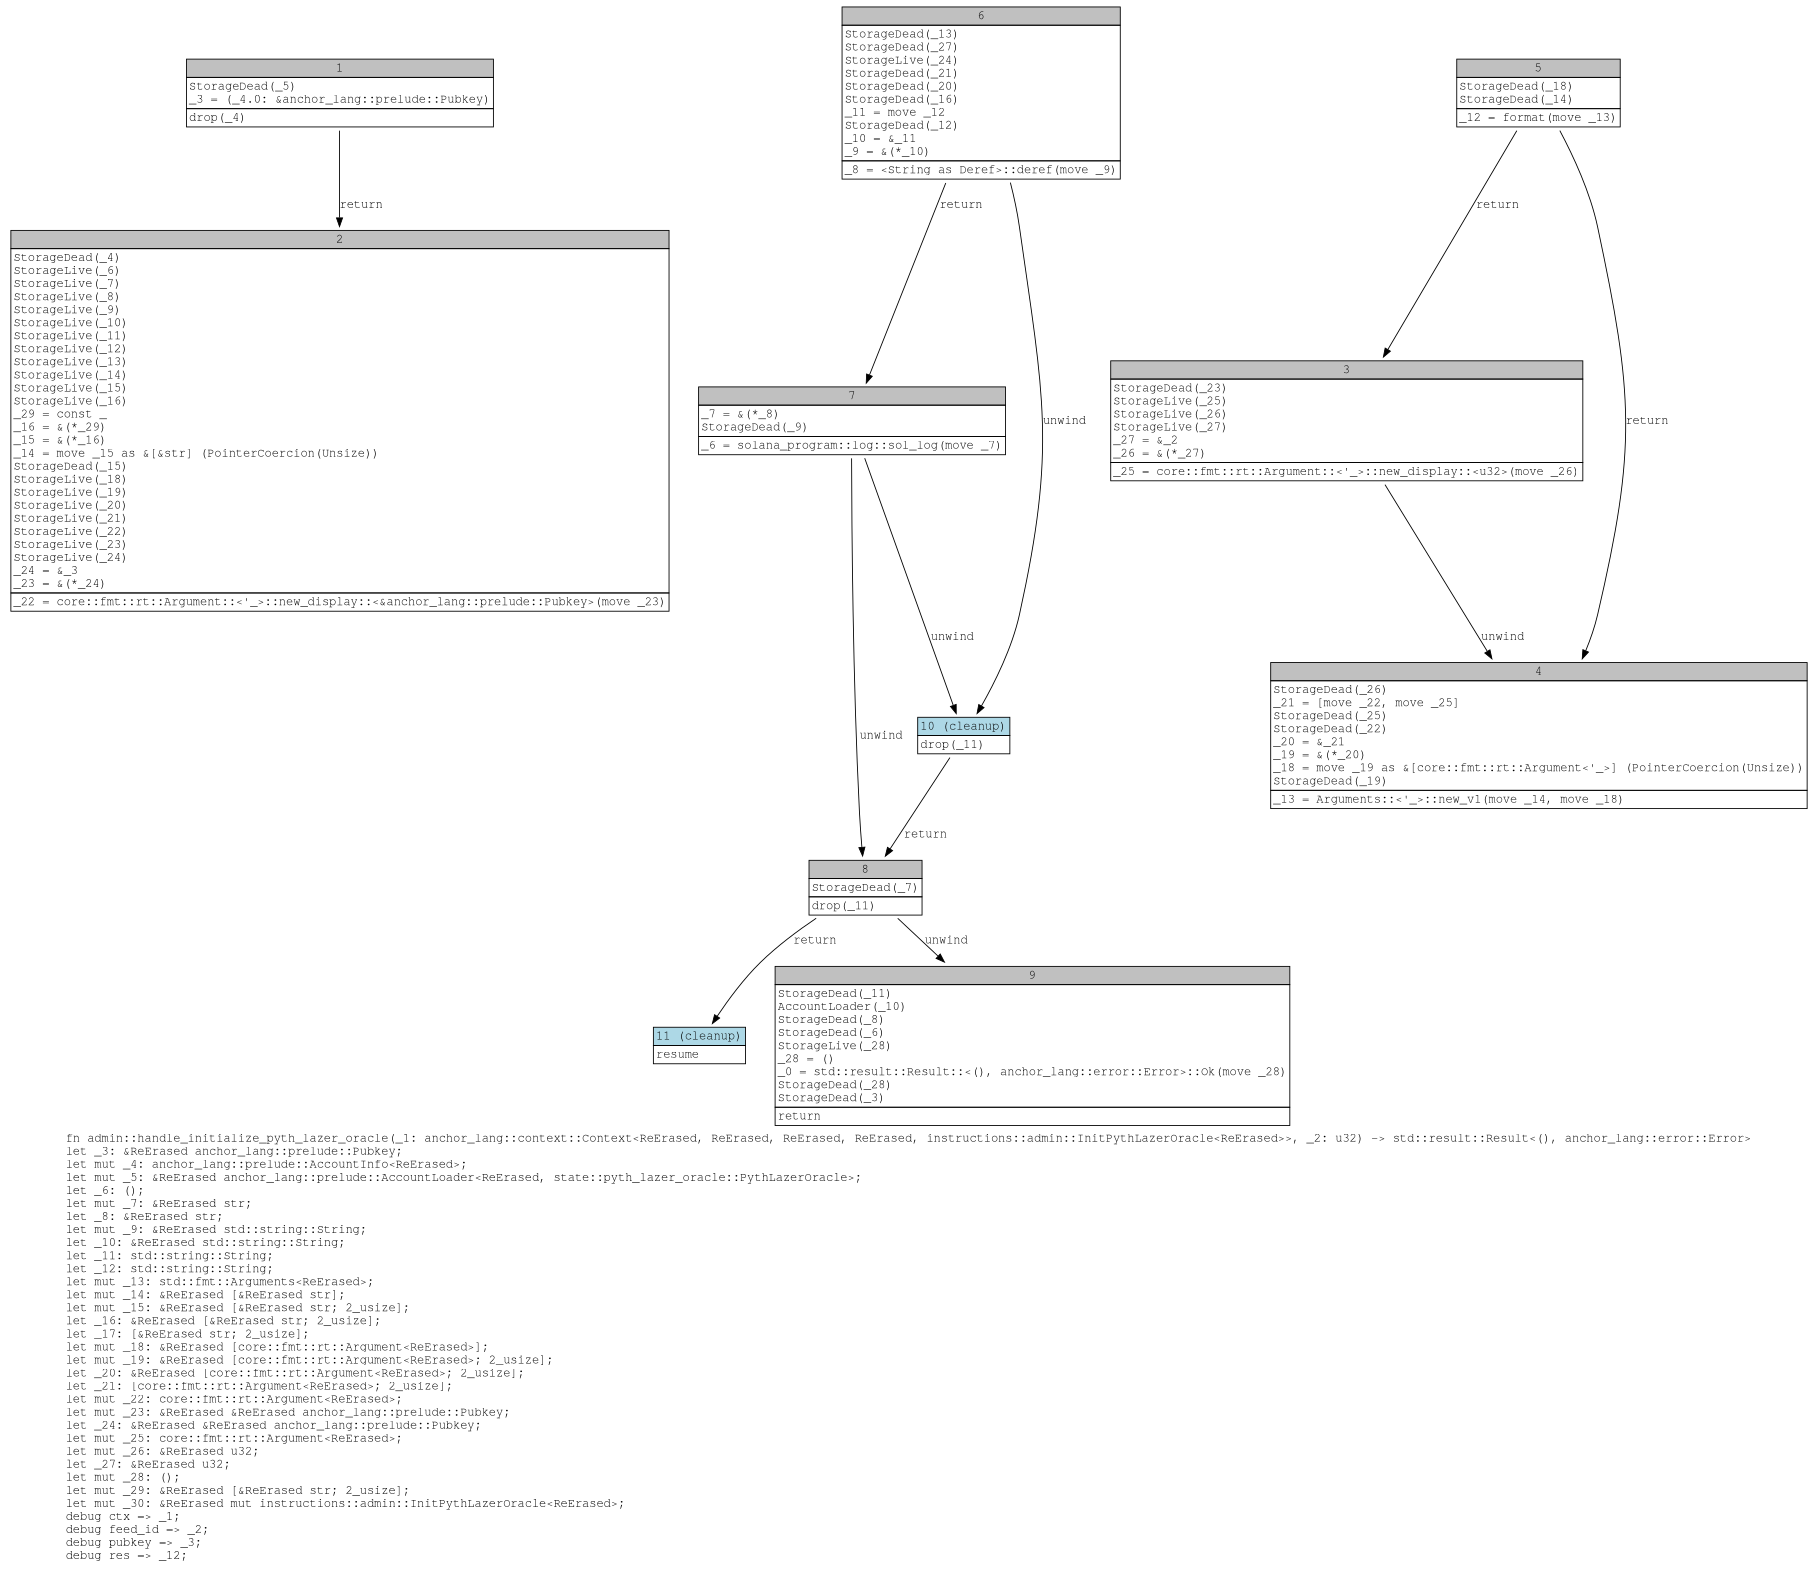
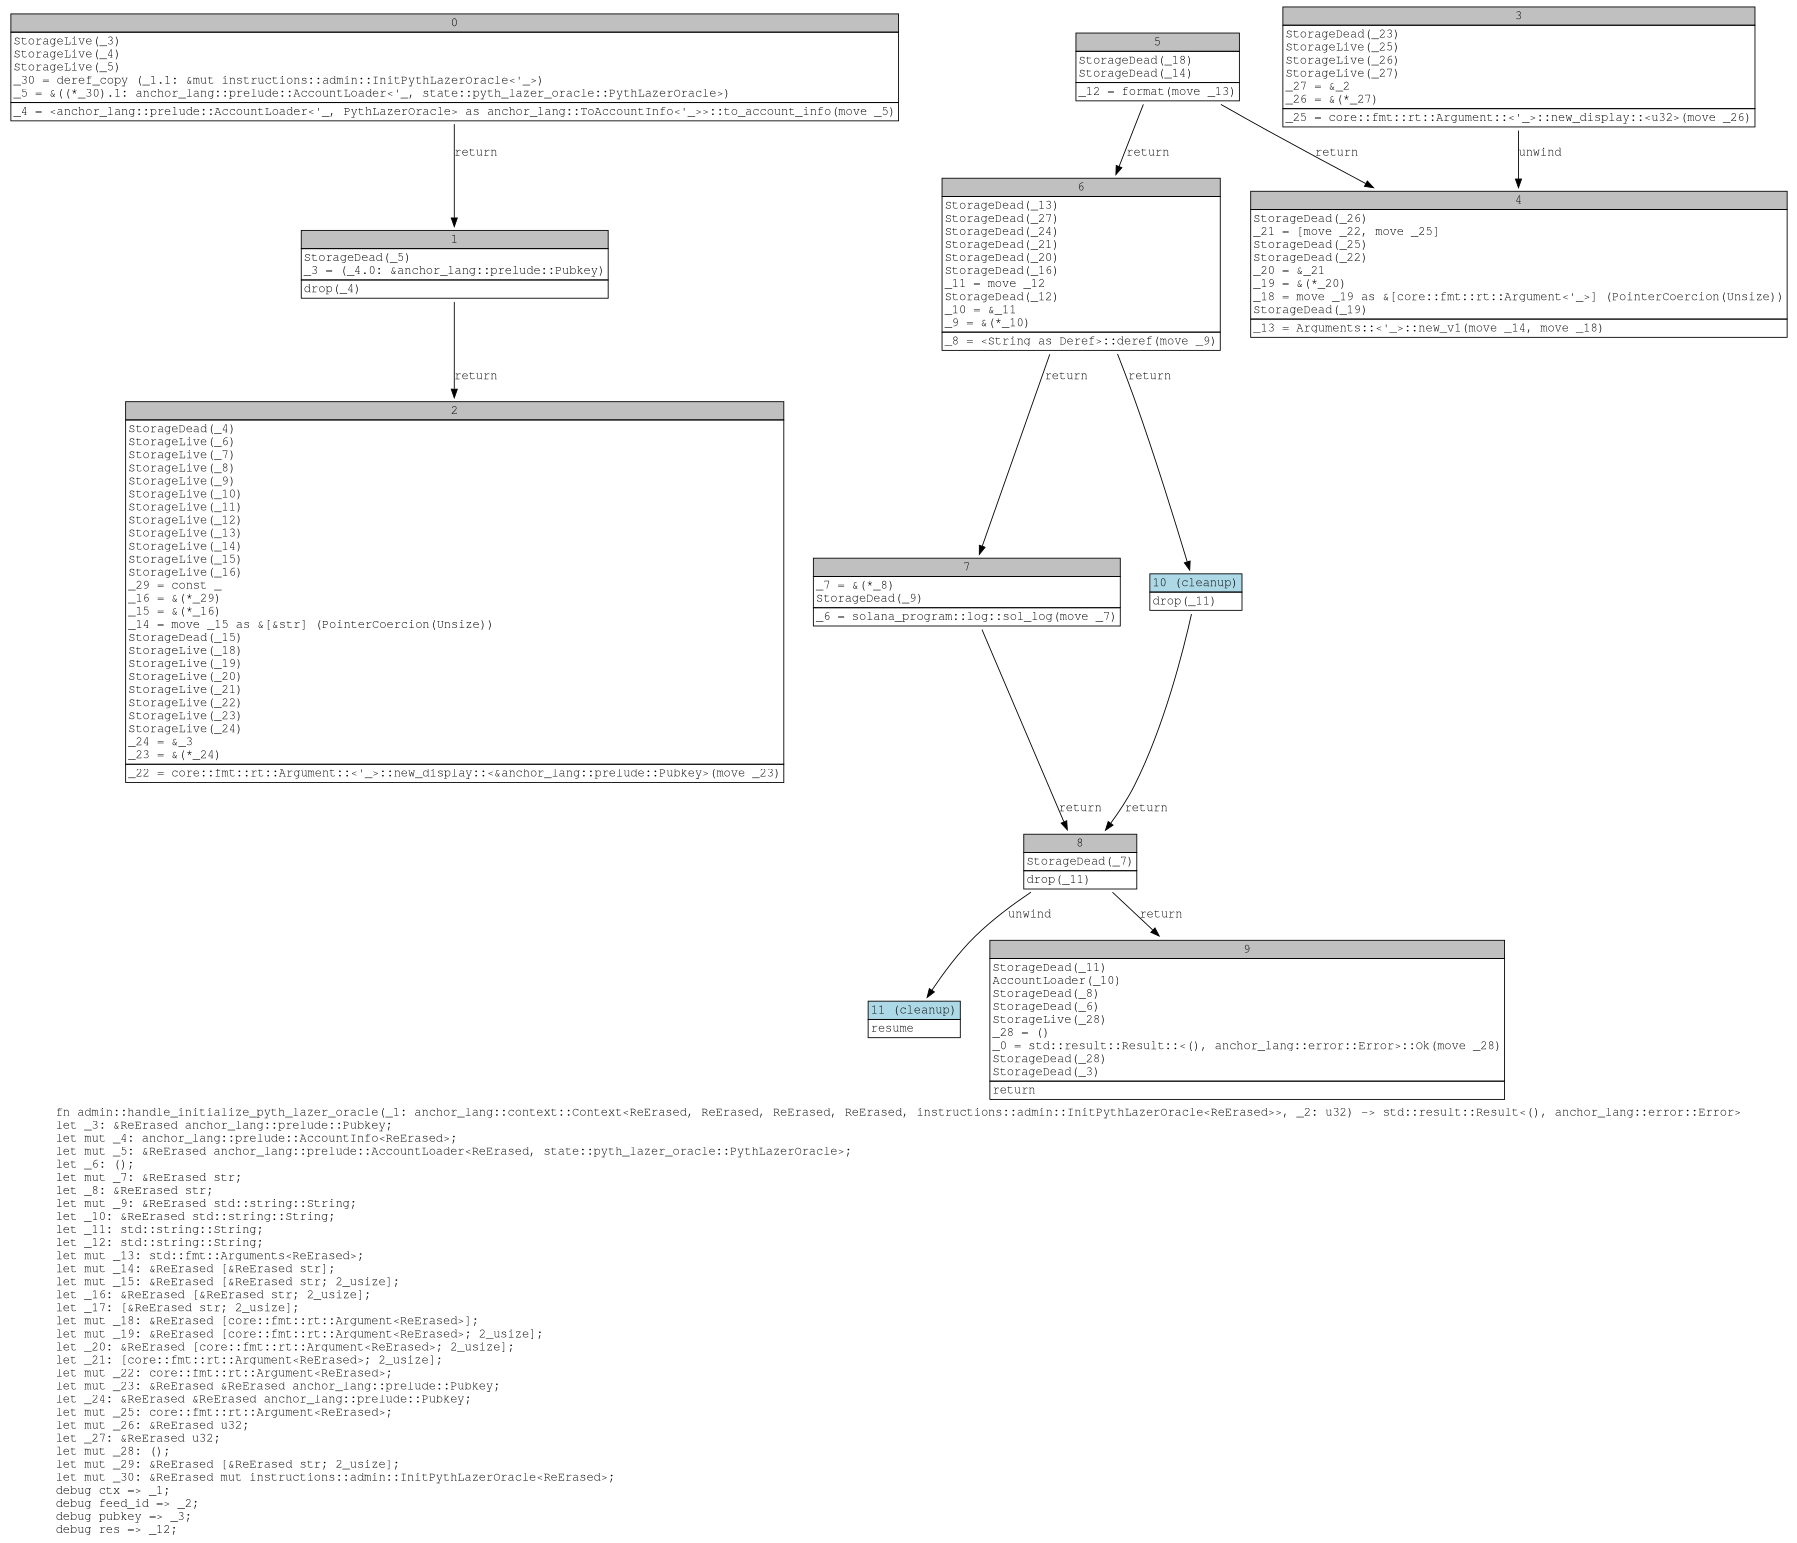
node "6": text "StorageLive(_24)" -> "StorageDead(_24)"
node "0": added
edge "5" -> "3": now "5" -> "6"
edge "6" -> "10 (cleanup)": label "unwind" -> "return"
edge "7" -> "10 (cleanup)": removed, label "unwind"
edge "7" -> "8": label "unwind" -> "return"
edge "8" -> "11 (cleanup)": label "return" -> "unwind"
edge "8" -> "9": label "unwind" -> "return"
